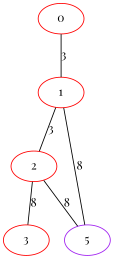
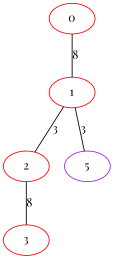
edge "0" -- "1": label "3" -> "8"
edge "1" -- "5": label "8" -> "3"
edge "2" -- "5": removed, label "8"
